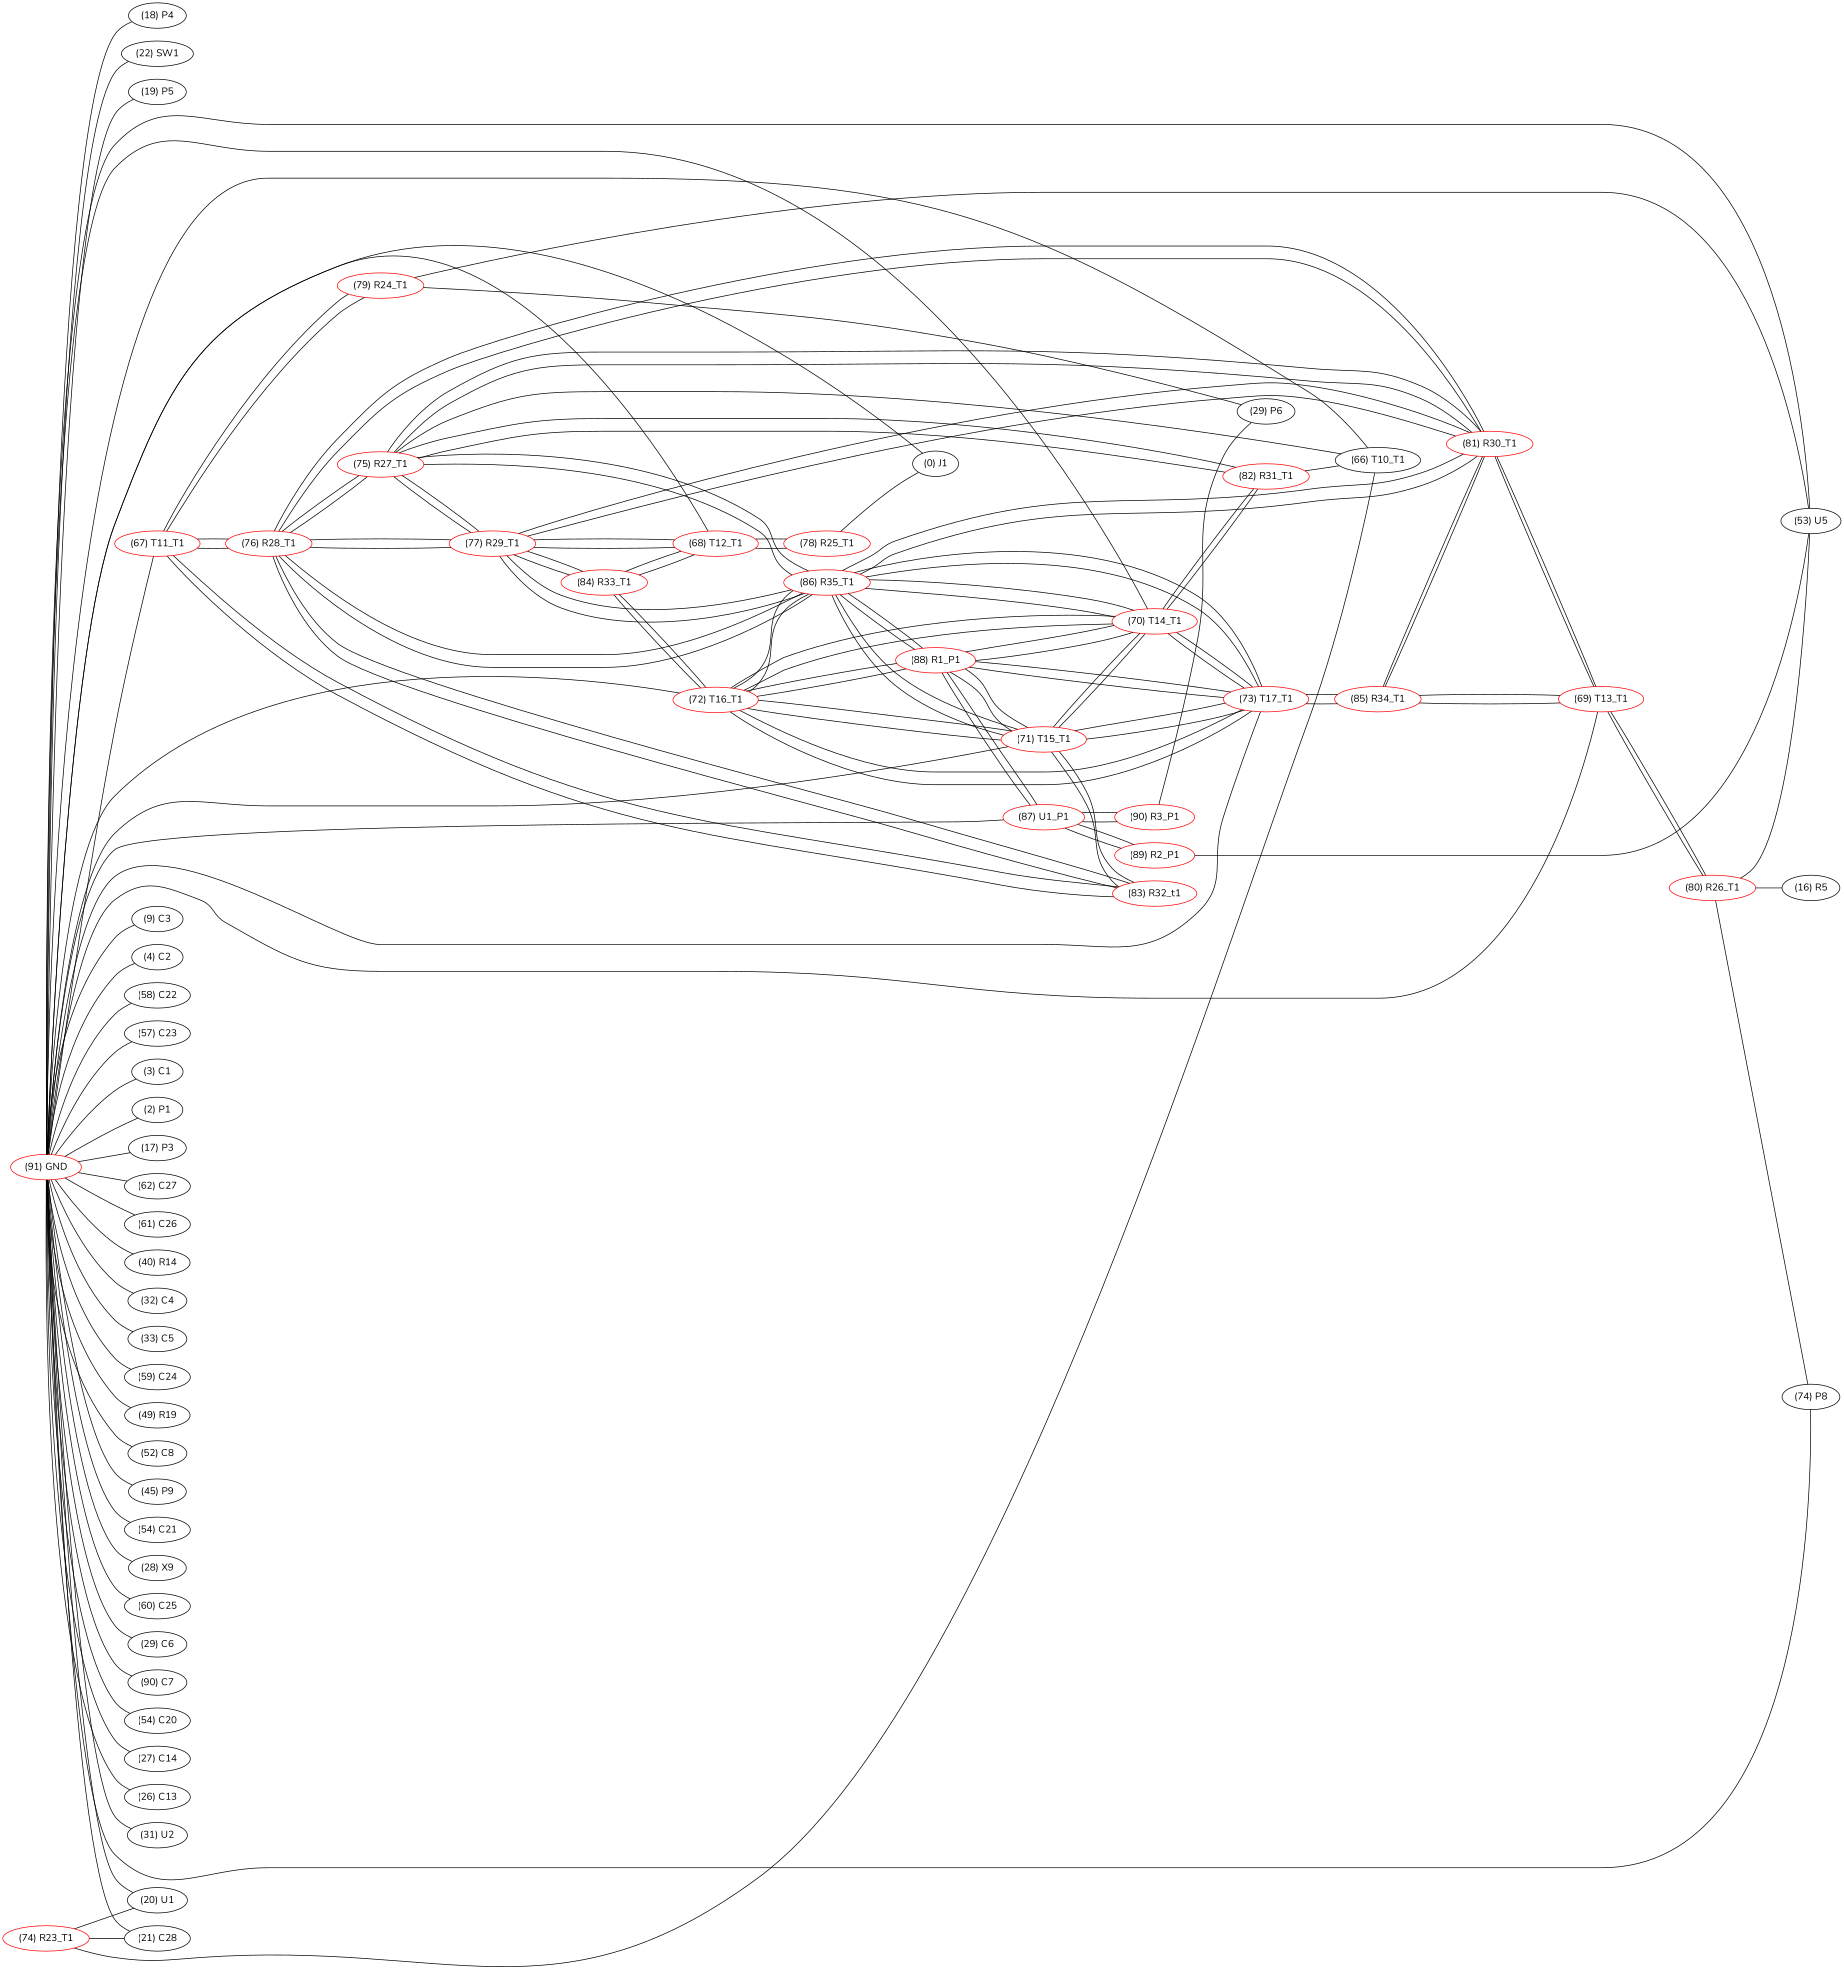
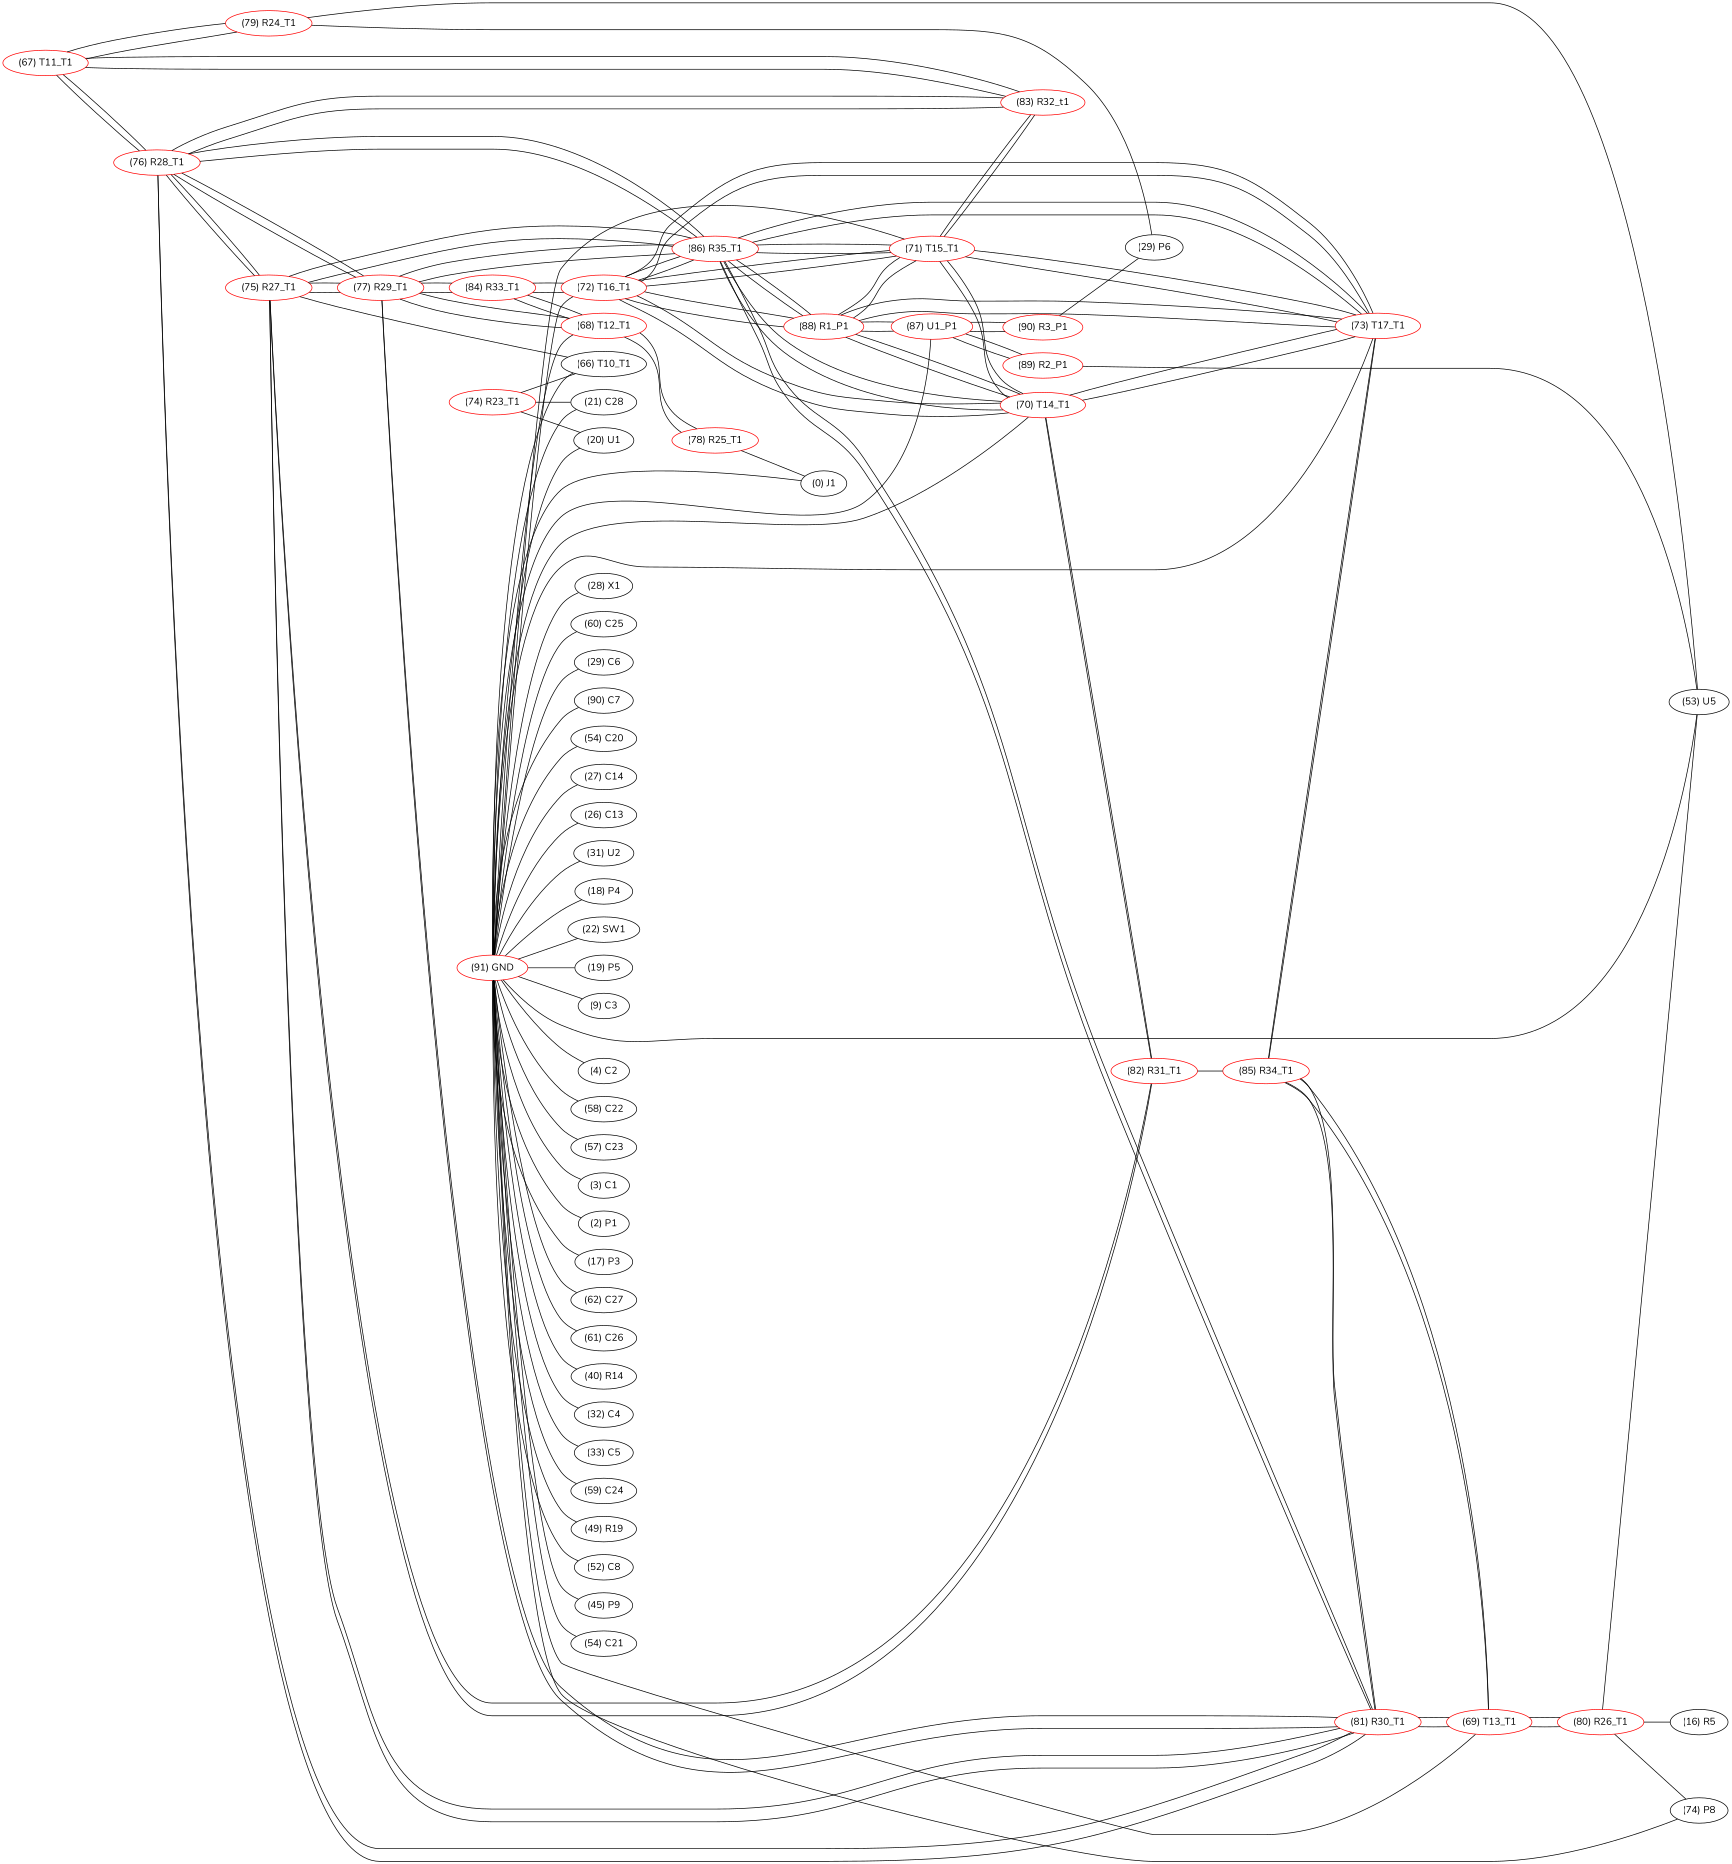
edge "(66) T10_T1" -- "(82) R31_T1": now "(85) R34_T1" -- "(82) R31_T1"
edge "(67) T11_T1" -- "(91) GND": removed
node "(28) X9": label "(28) X9" -> "(28) X1"
